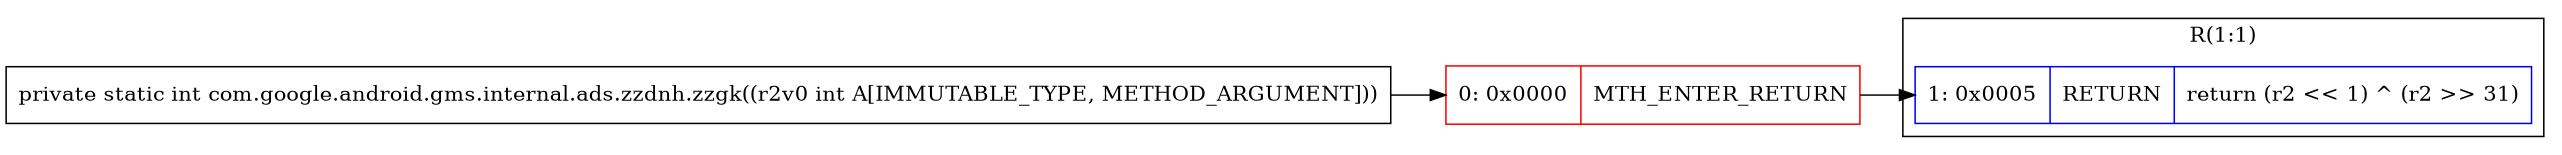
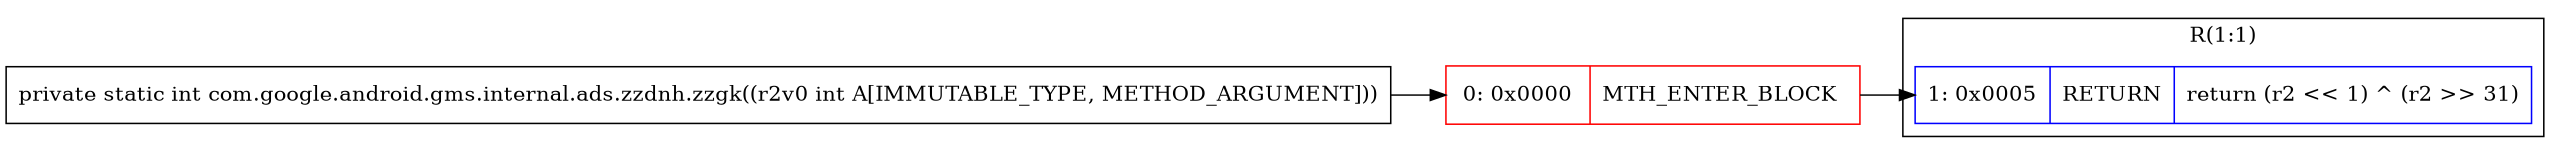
node "0: 0x0000": text "MTH_ENTER_RETURN" -> "MTH_ENTER_BLOCK"
